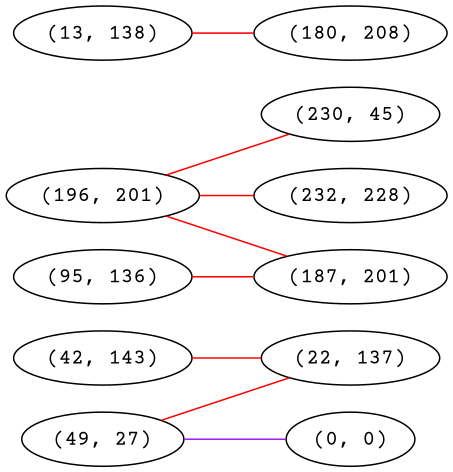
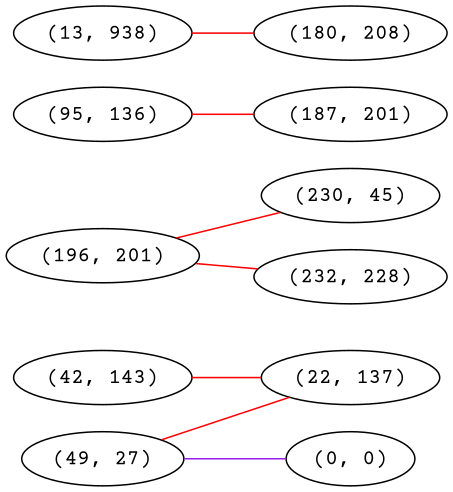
node "(13, 138)": label "(13, 138)" -> "(13, 938)"
edge "(196, 201)" -- "(187, 201)": removed
